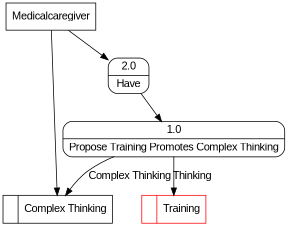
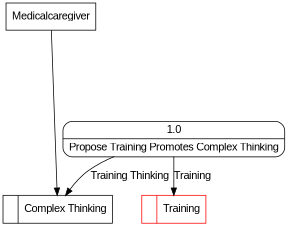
node "2.0": removed
edge "1.0" -> "Complex Thinking": label "Complex Thinking" -> "Training Thinking"
edge "1.0" -> "Training": label "Thinking" -> "Training"
